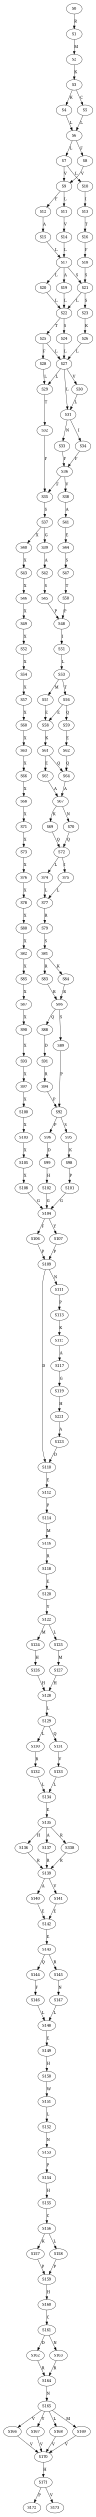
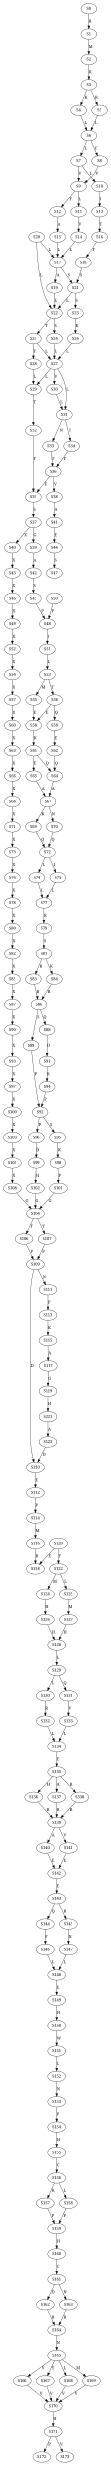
edge "S3" -> "S5": label "C" -> "R"
edge "S17" -> "S20": reversed
edge "S47" -> "S50": removed, label "T"
edge "S118" -> "S120": reversed
